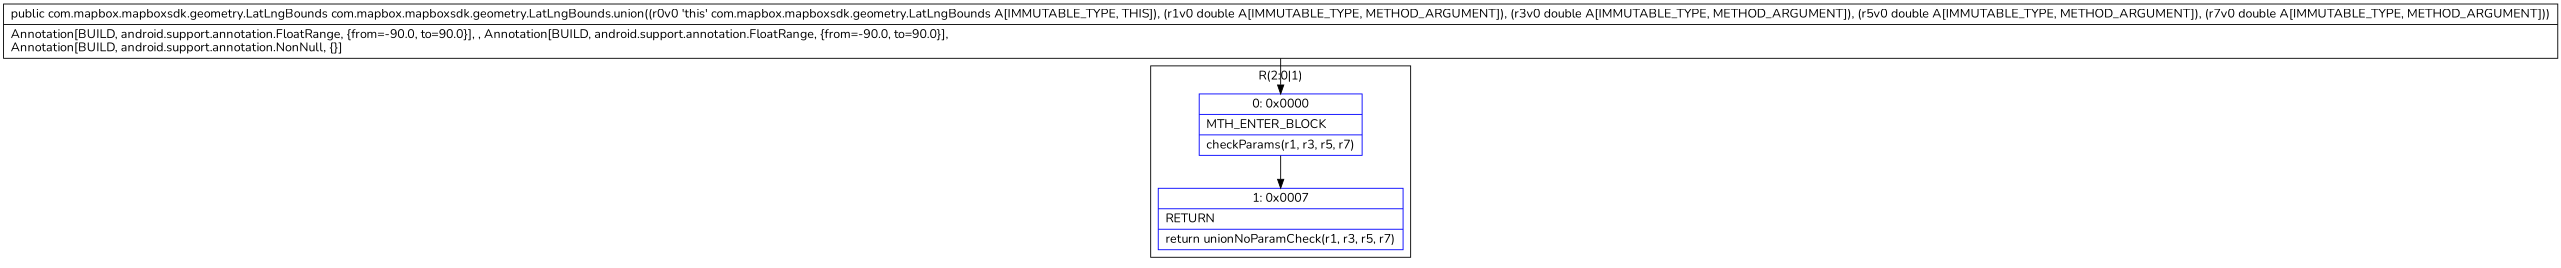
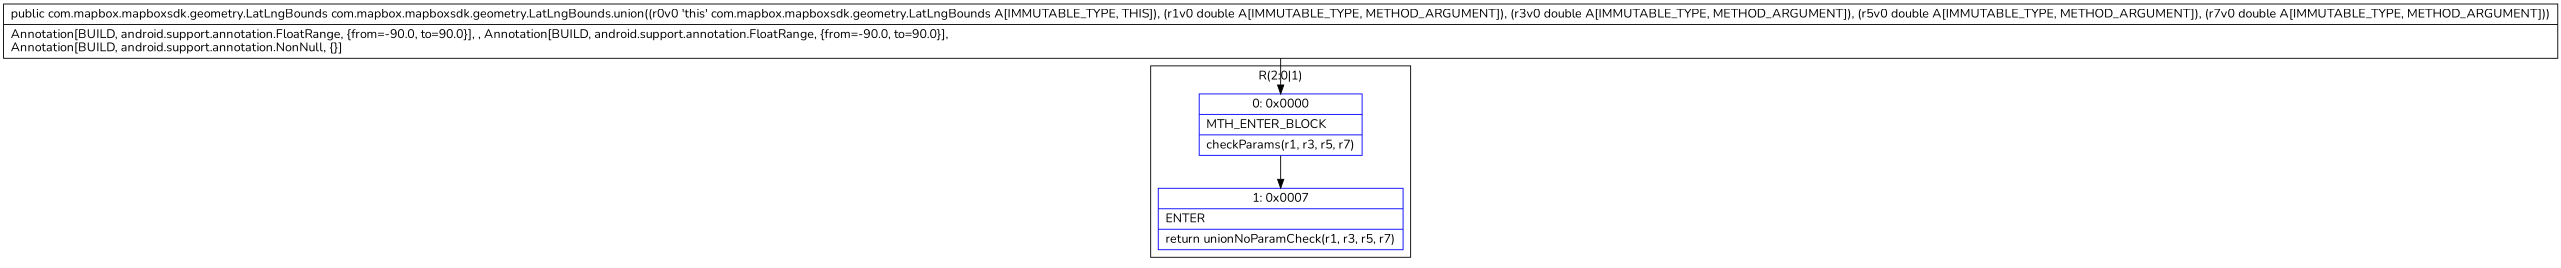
node "1: 0x0007": text "RETURN" -> "ENTER"
